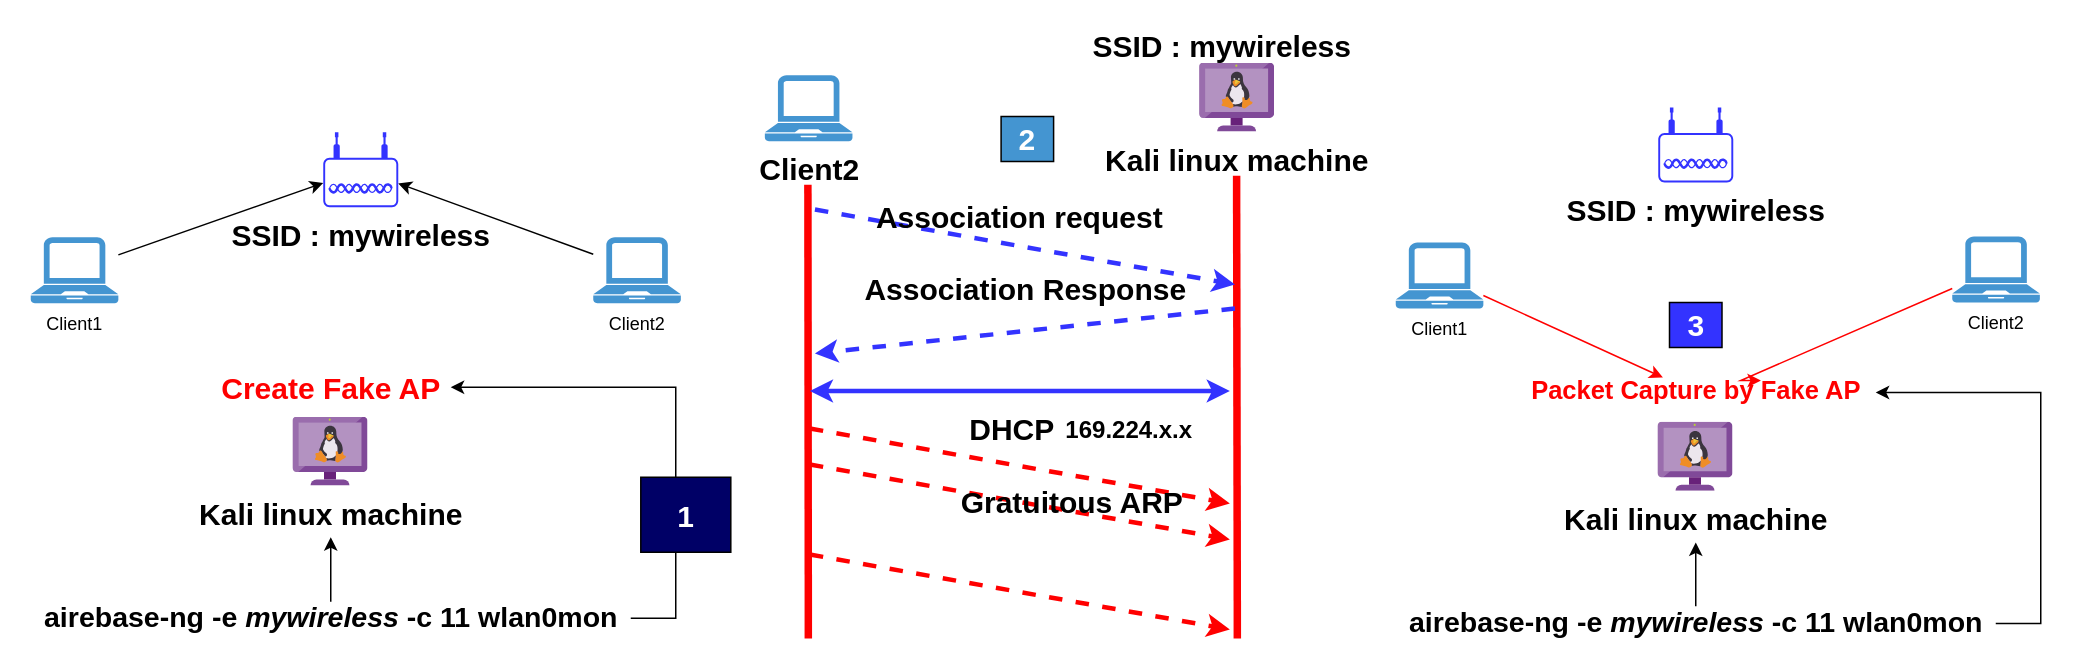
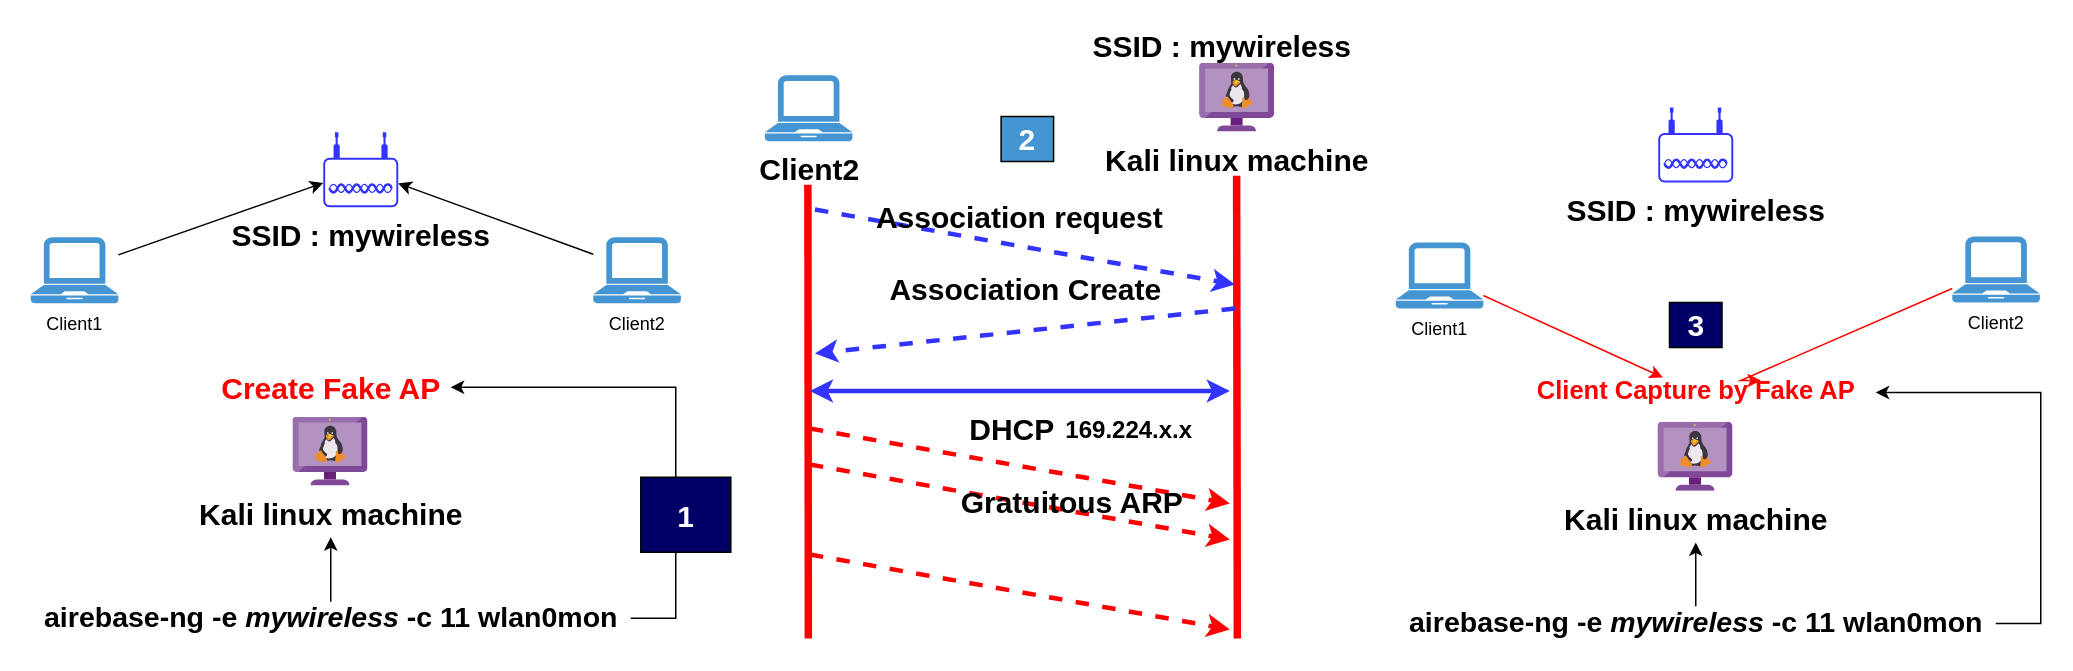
node "Association Response": label "Association Response" -> "Association Create"
node "3": fillcolor #3333ff -> #000066
node "Packet Capture by Fake AP": label "Packet Capture by Fake AP" -> "Client Capture by Fake AP"
